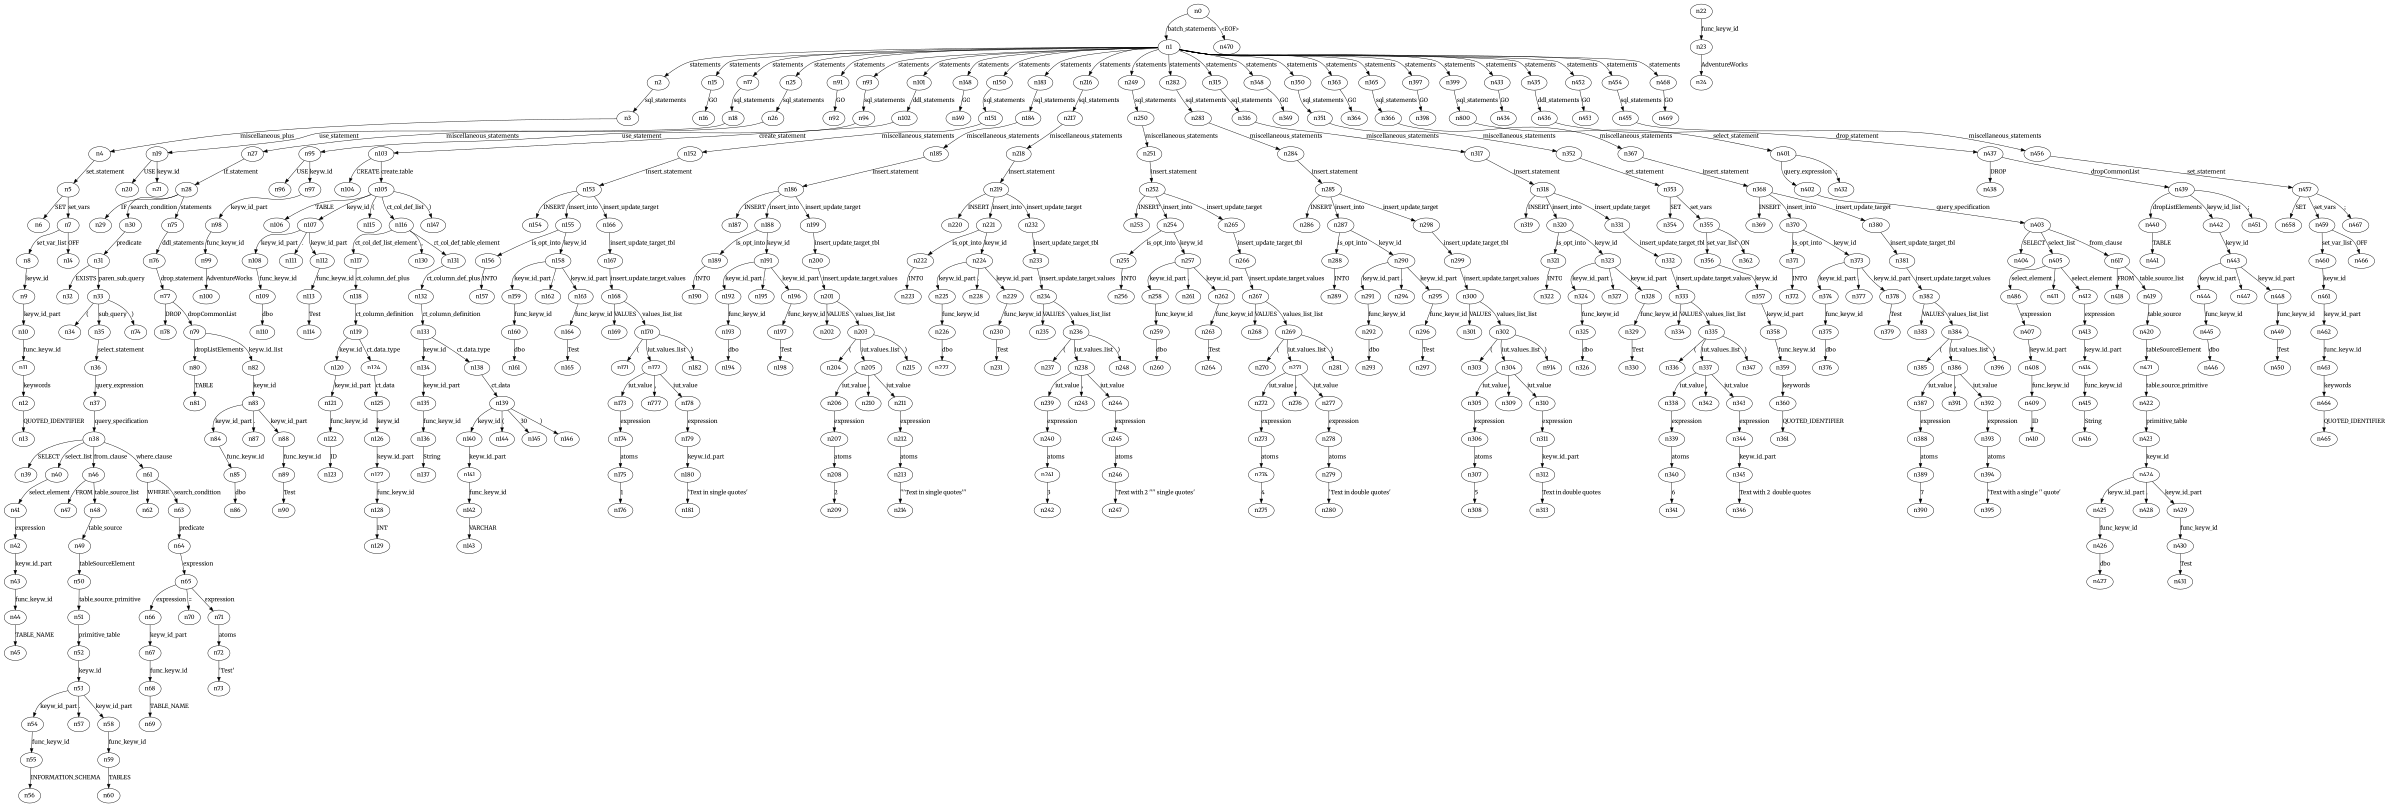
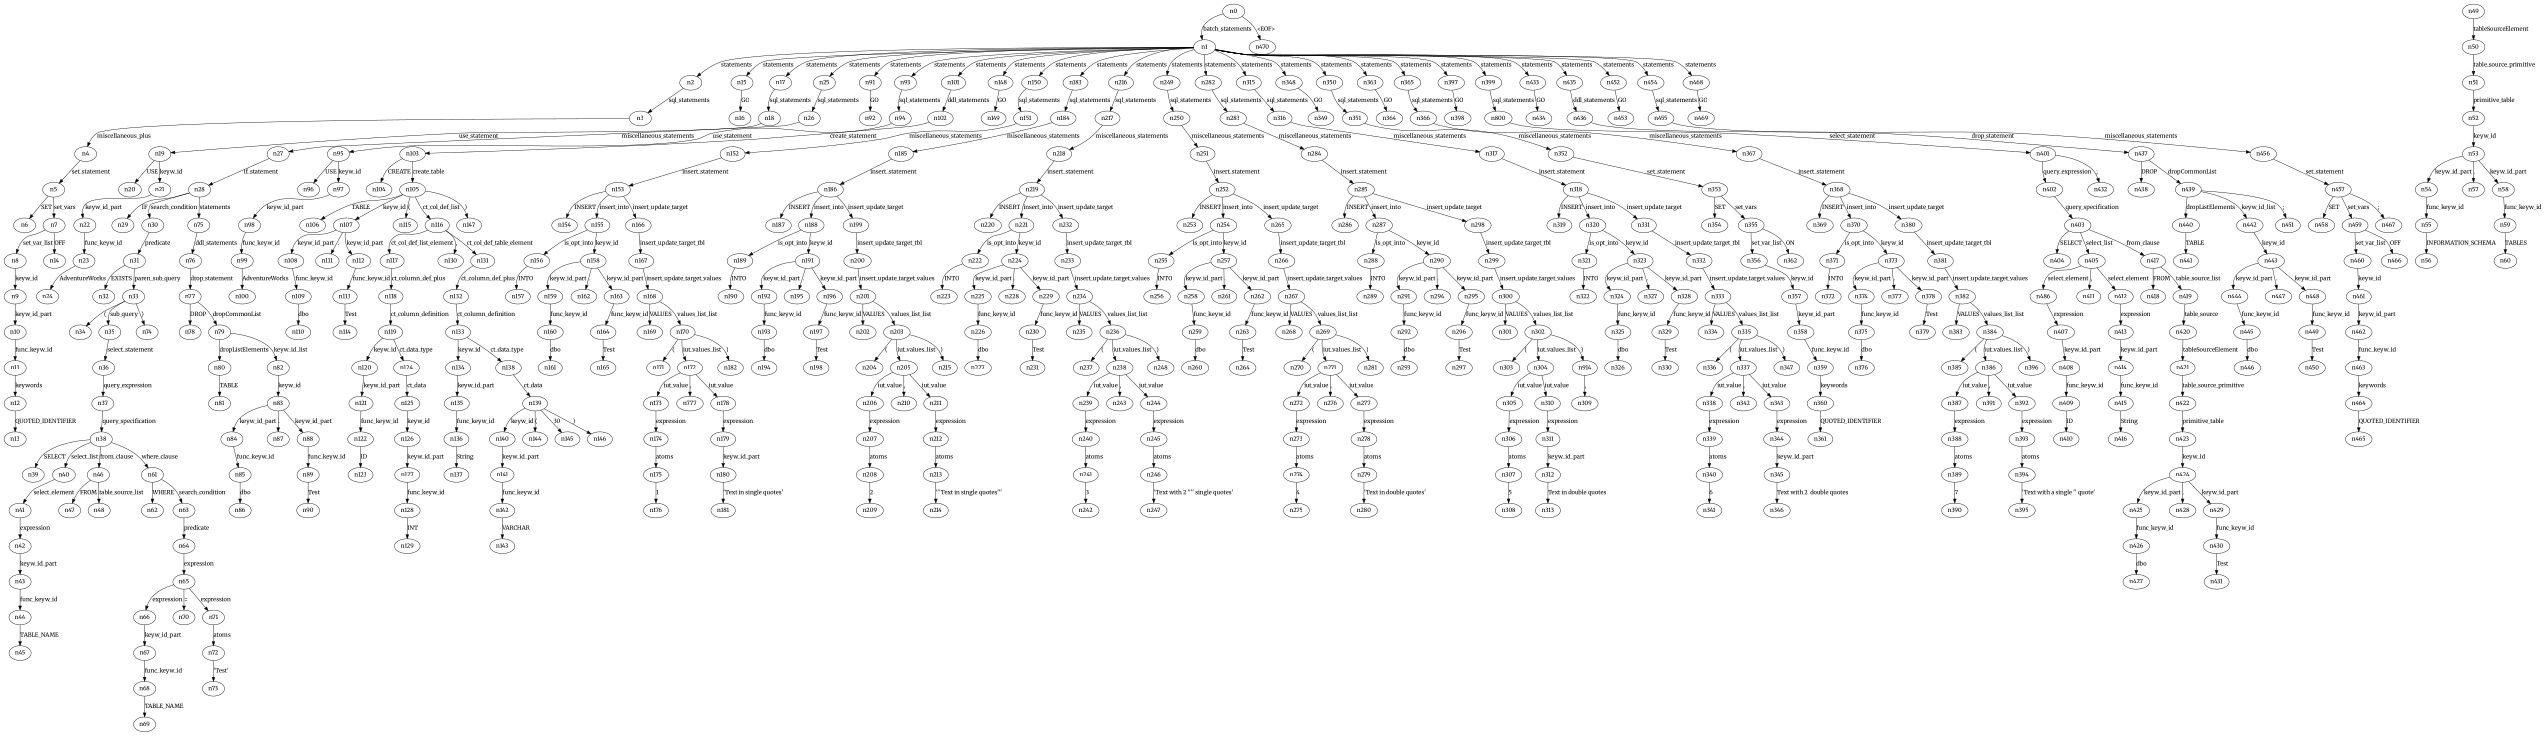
edge "n21" -> "n22": added, label "keyw_id_part"
node "n658": label "n658" -> "n458"
node "n617": label "n617" -> "n417"
edge "n304" -> "n309": now "n914" -> "n309"
edge "n48" -> "n49": removed, label "table_source"
